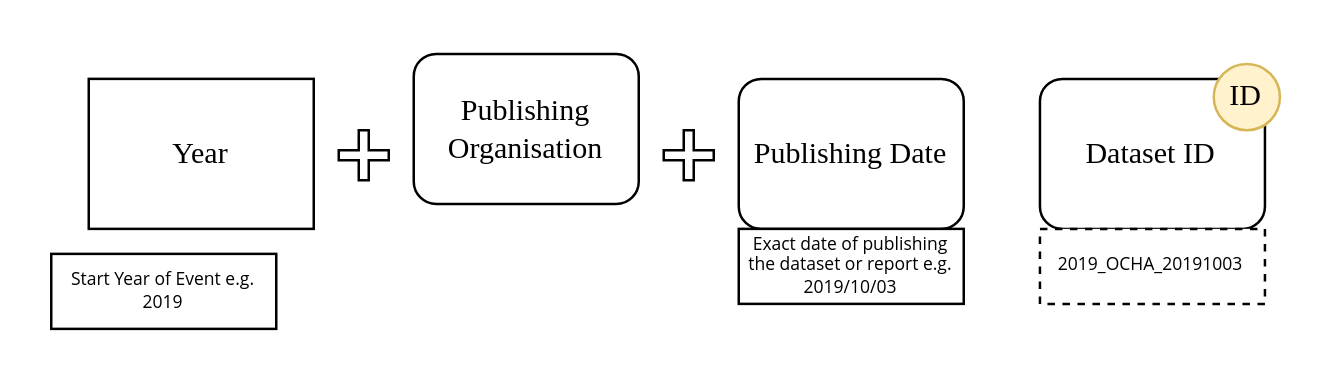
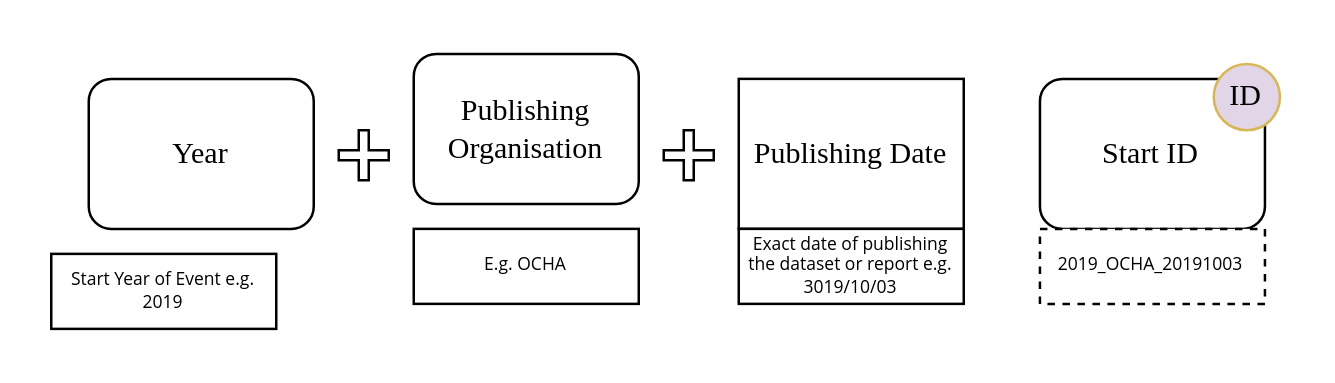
node "ID": fillcolor #fff2cc -> #e1d5e7
node "Year": shape rectangle -> rounded rectangle
node "Publishing Date": shape rounded rectangle -> rectangle
node "Dataset ID": label "Dataset ID" -> "Start ID"
node "E.g. OCHA": added
node "Exact date of publishing the dataset or report e.g. 2019/10/03": label "Exact date of publishing the dataset or report e.g. 2019/10/03" -> "Exact date of publishing the dataset or report e.g. 3019/10/03"
